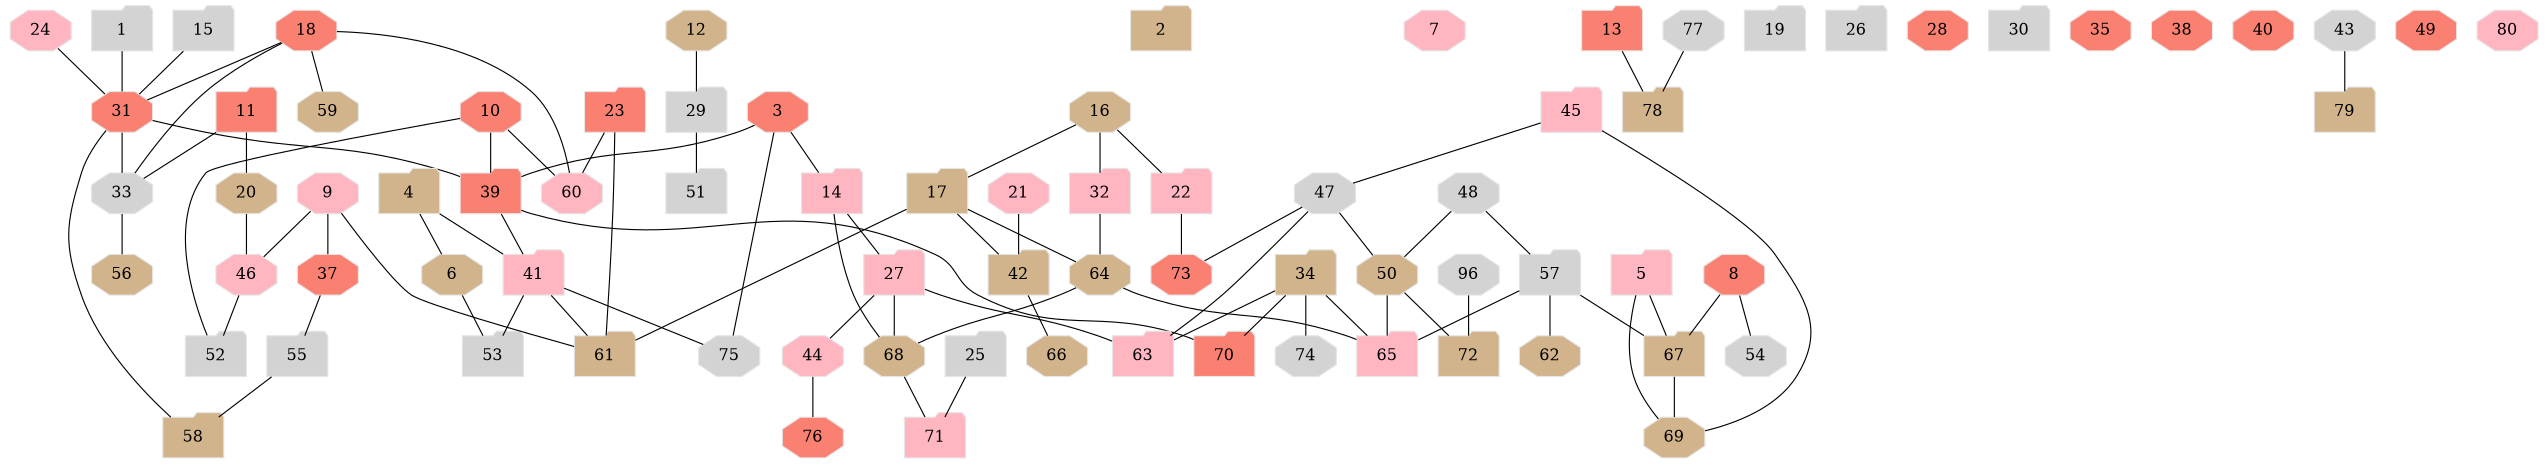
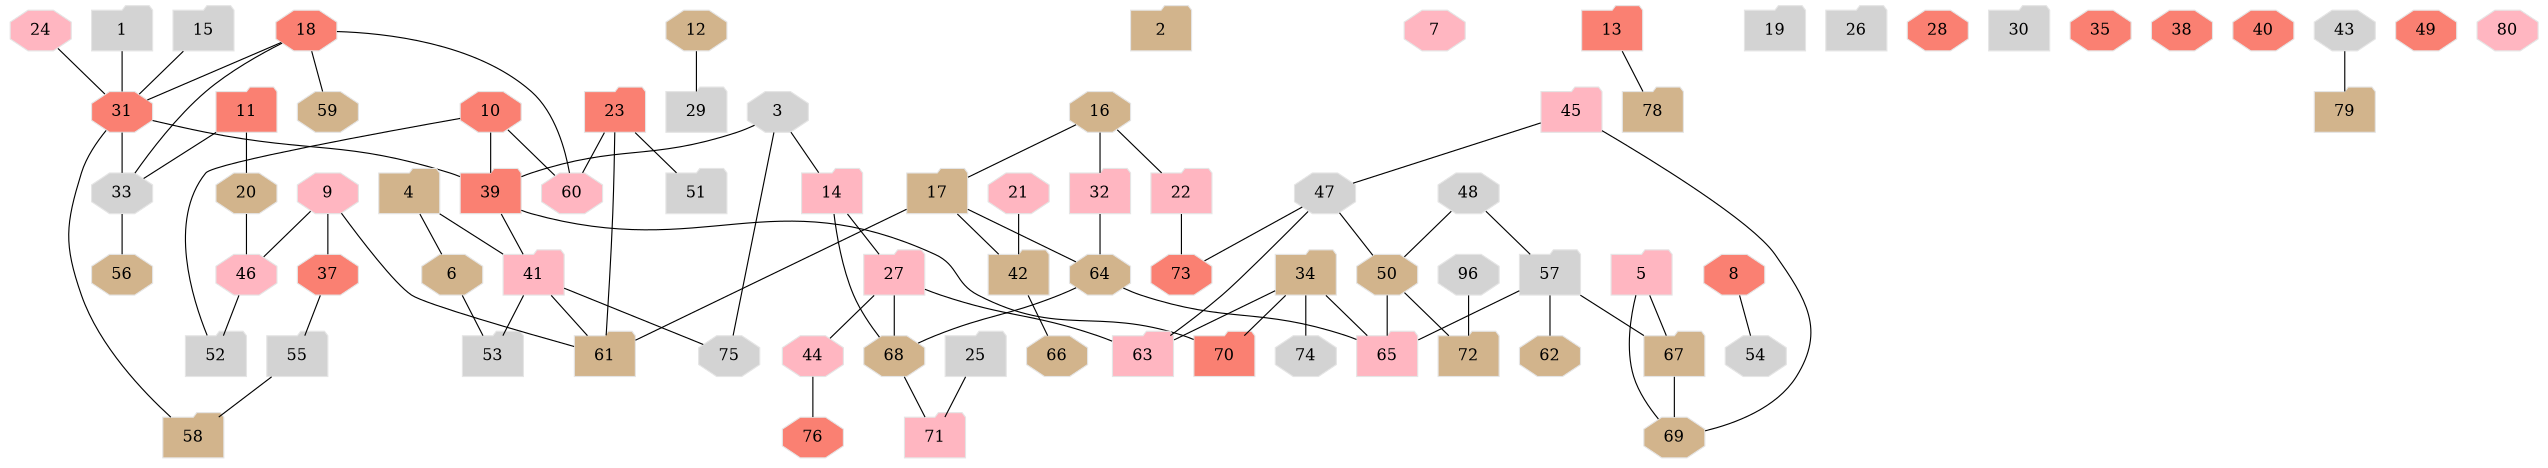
node "77": removed
node "3": fillcolor salmon -> lightgrey
edge "29" -- "51": now "23" -- "51"
edge "8" -- "67": removed
